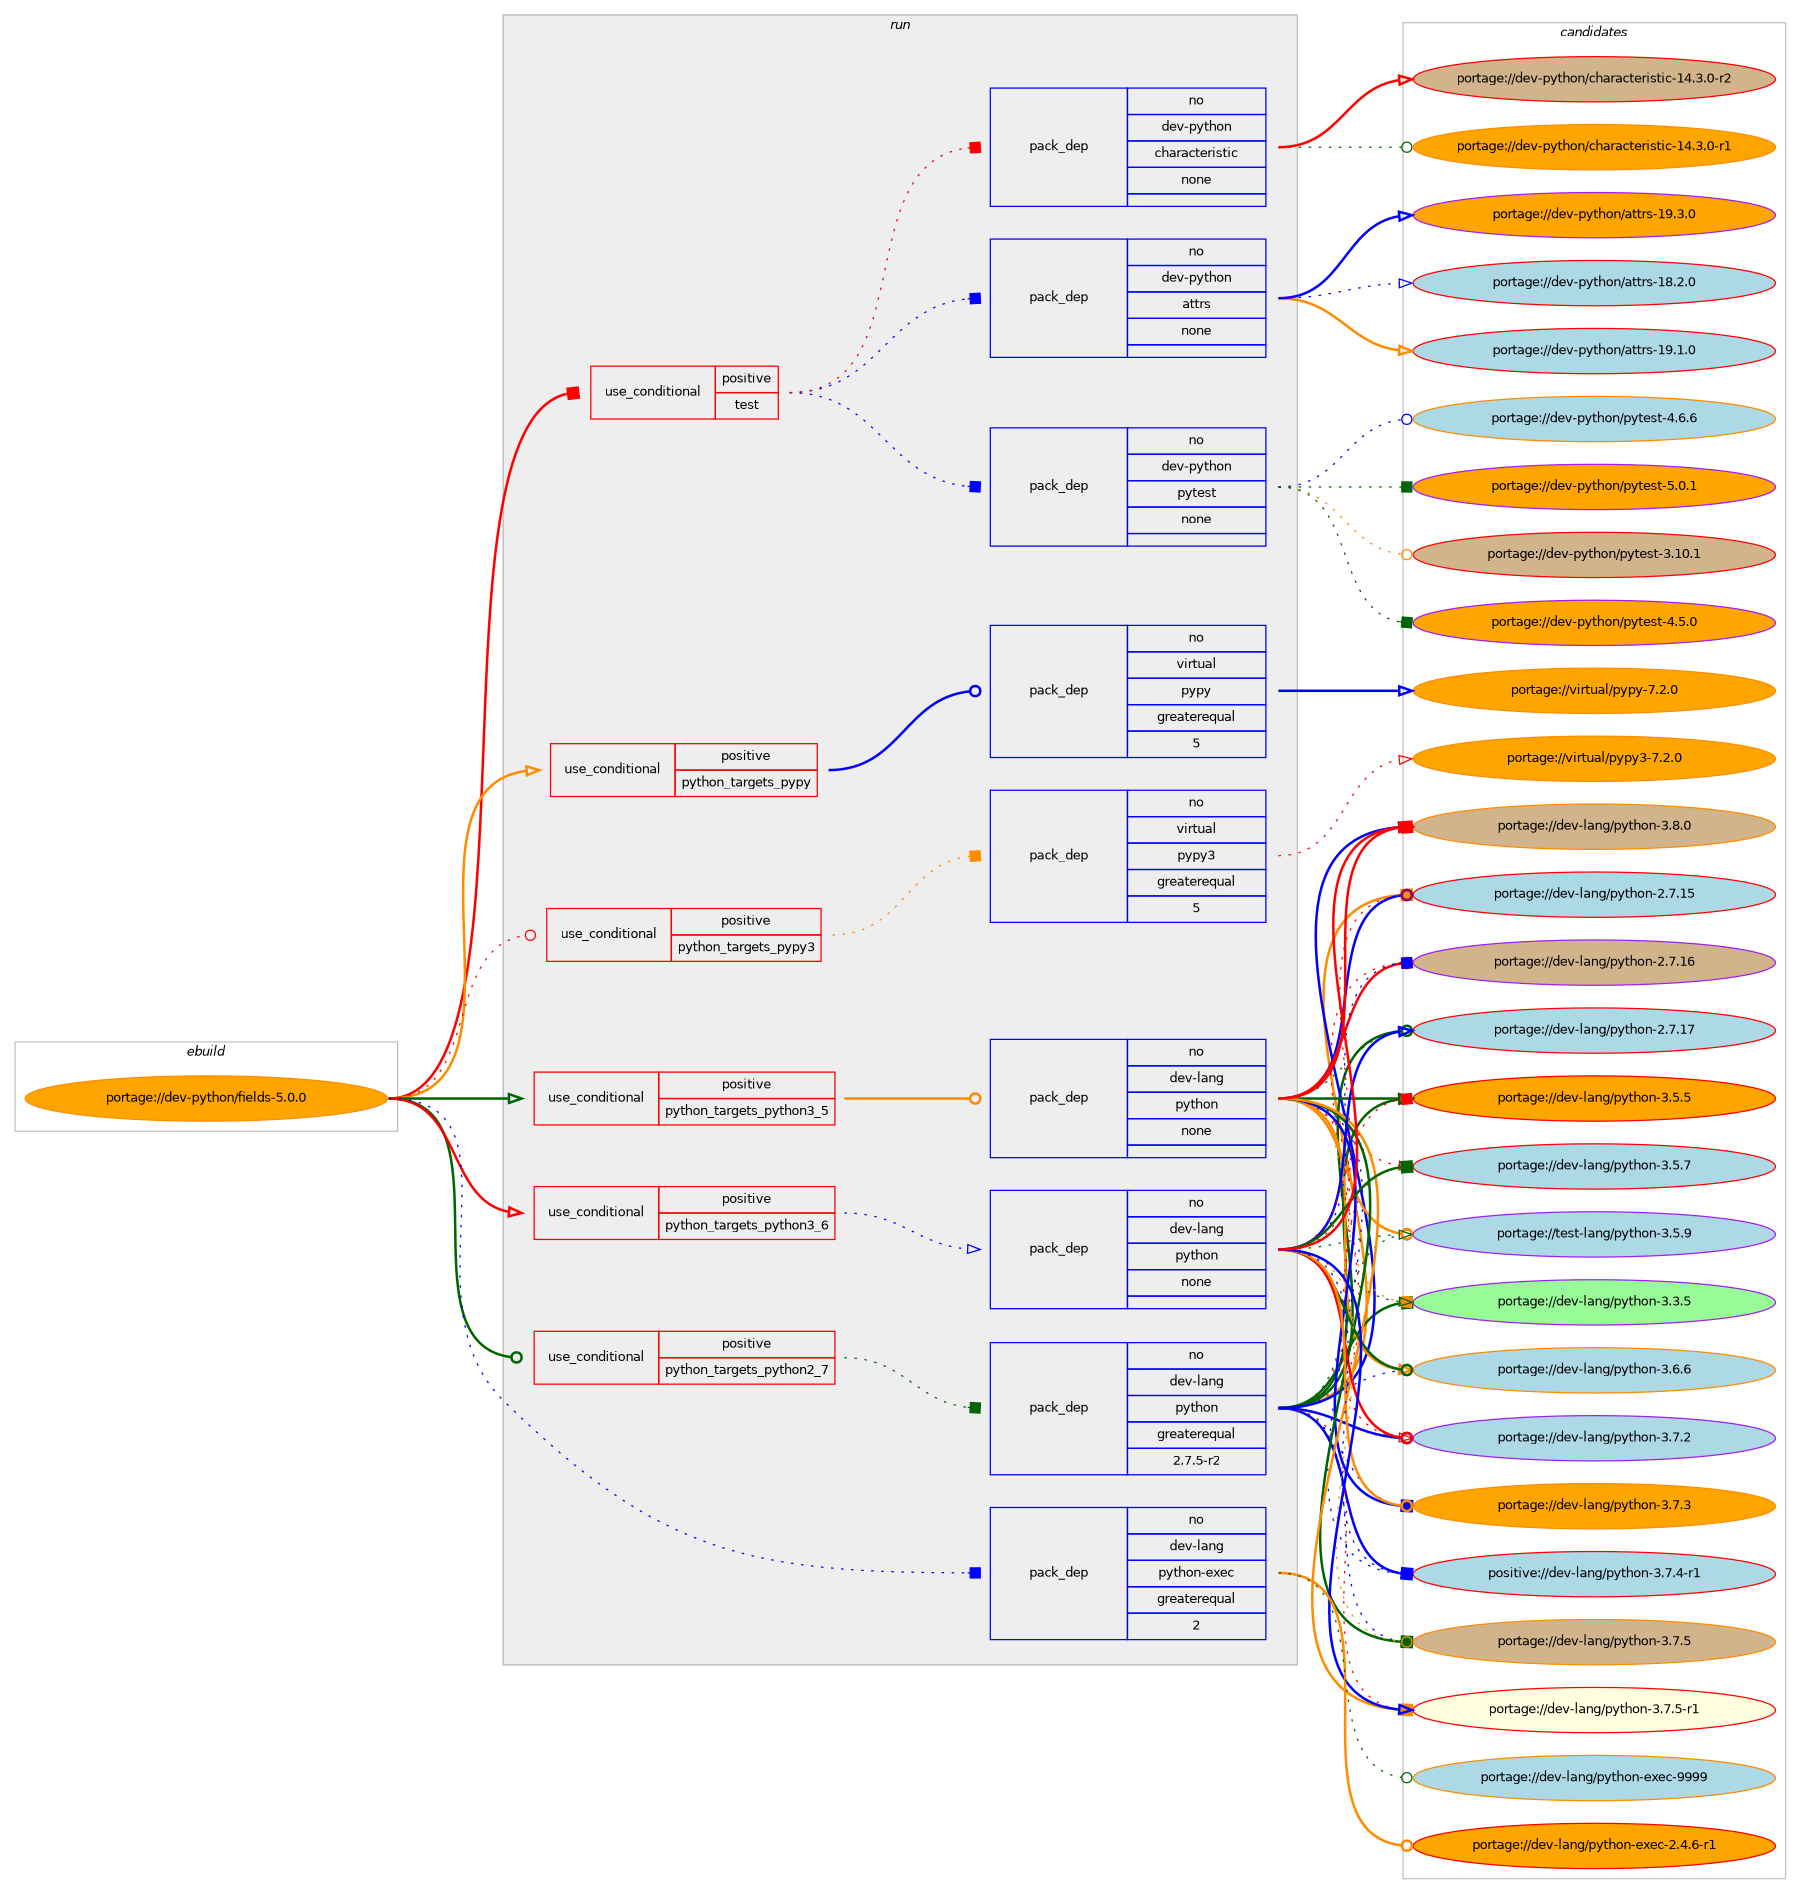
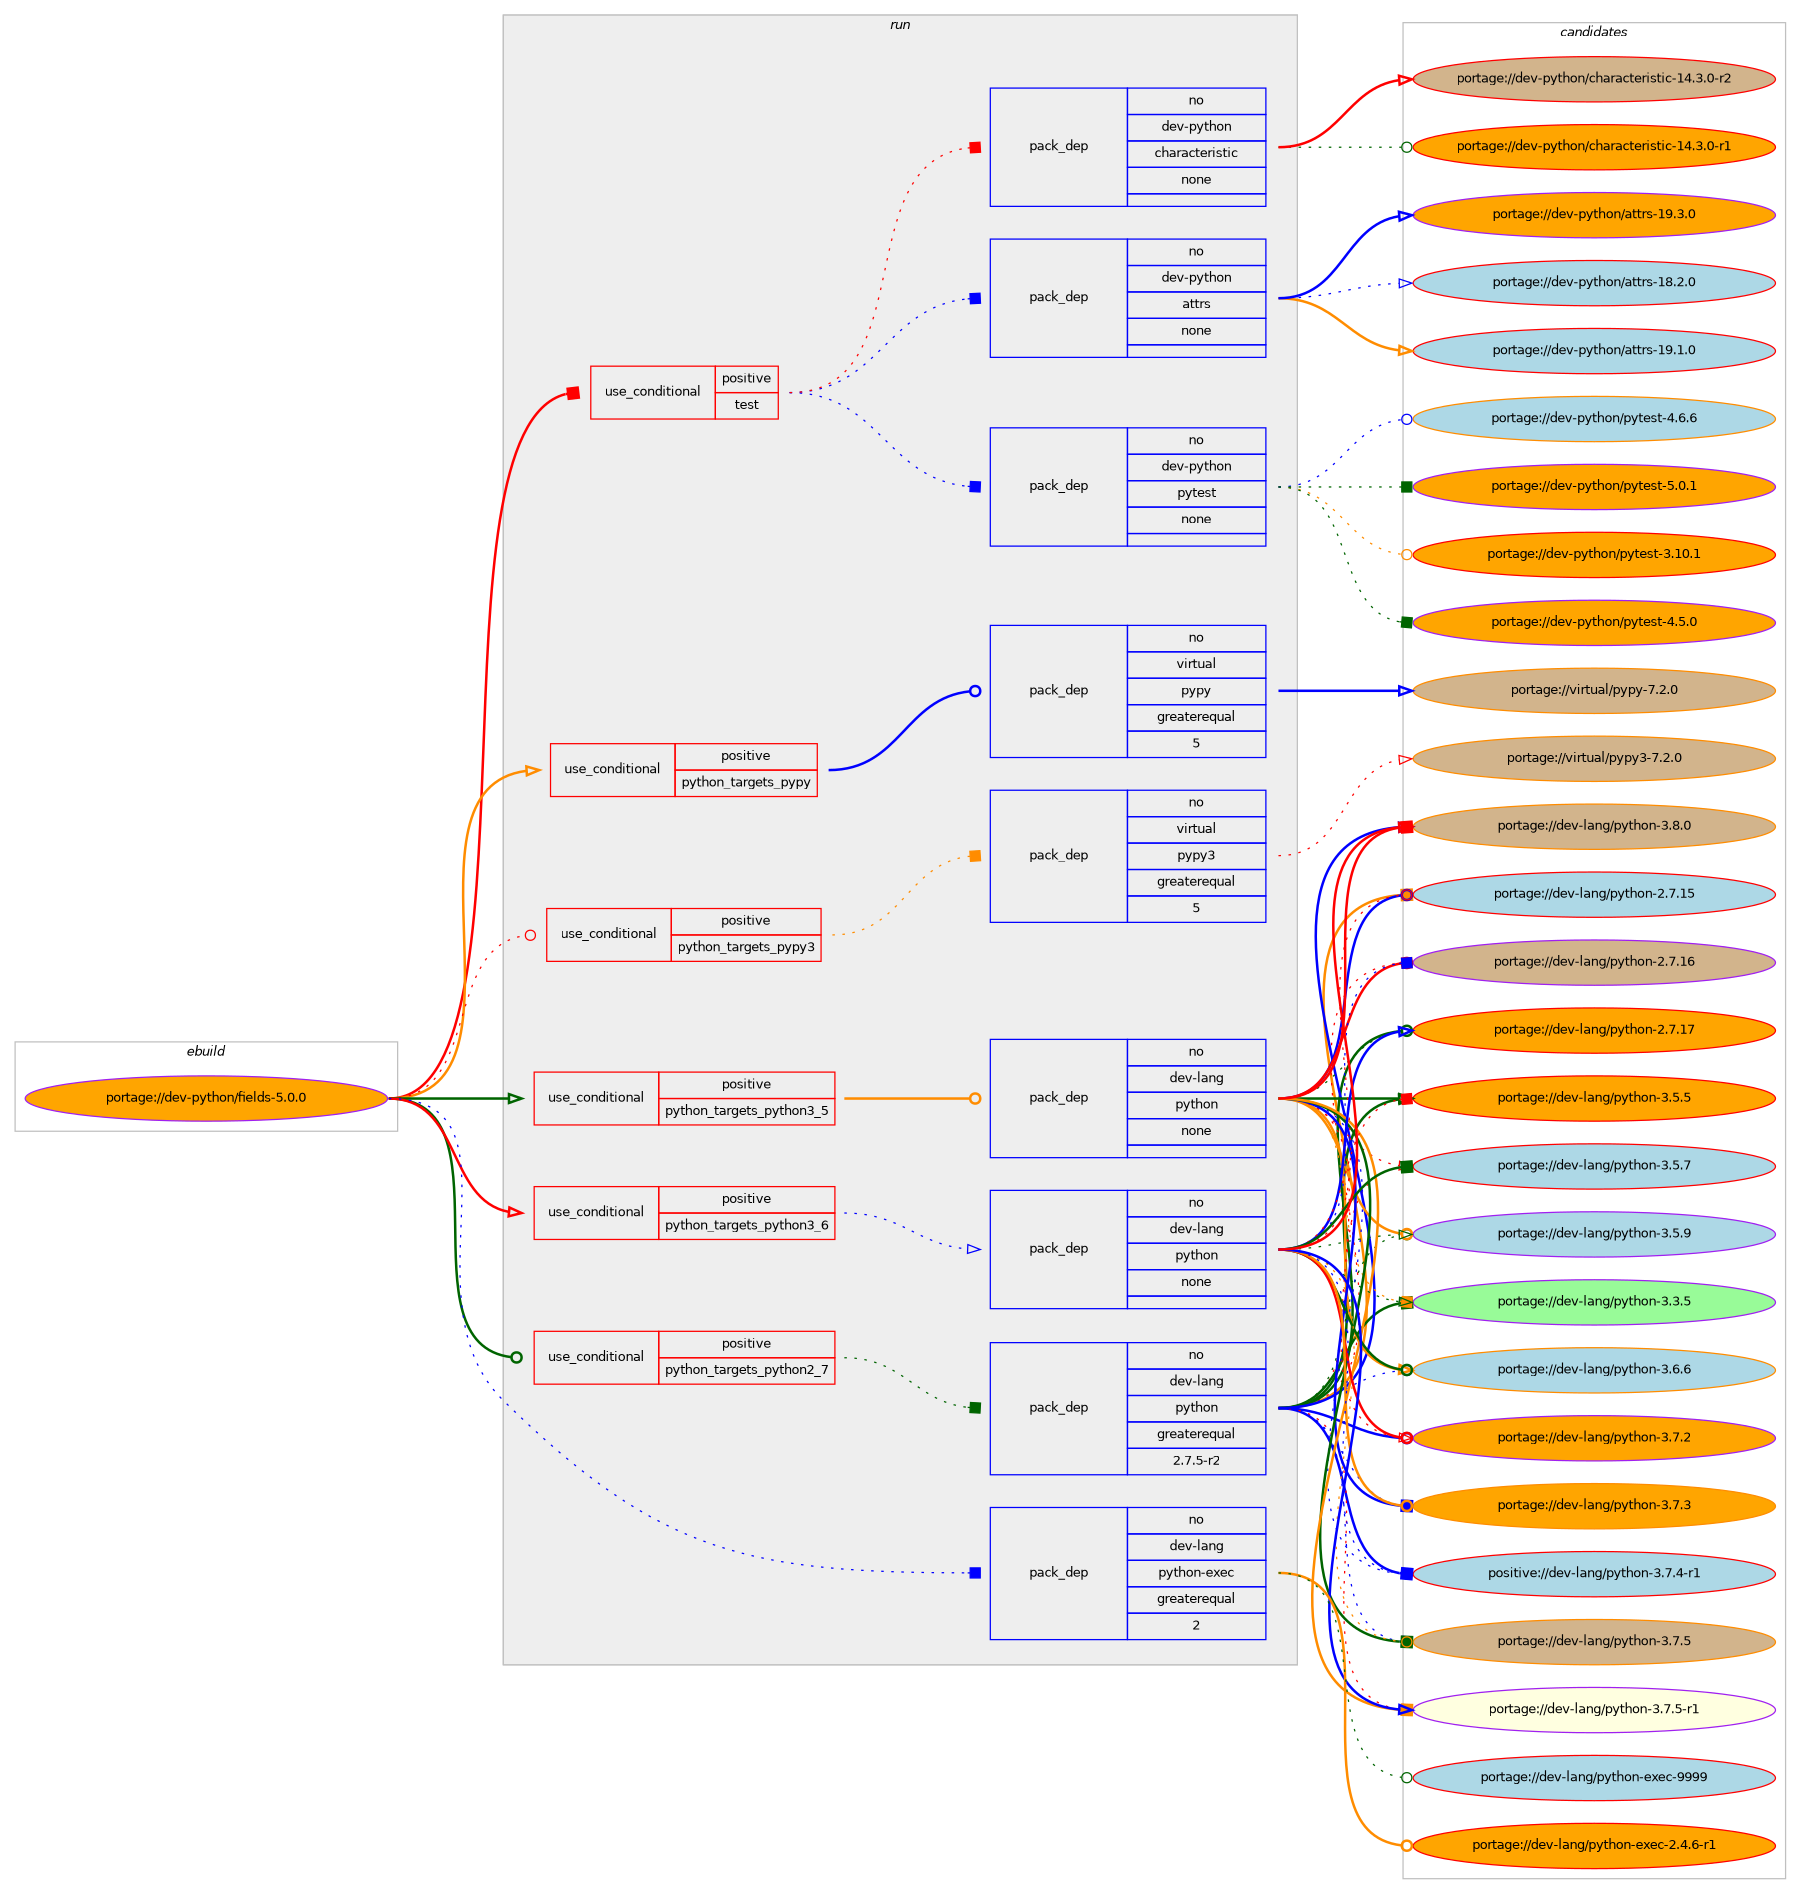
node "portage://dev-python/characteristic-14.3.0-r1": color darkorange -> red
node "portage://dev-python/pytest-3.10.1": fillcolor tan -> orange
node "portage://virtual/pypy-7.2.0": fillcolor orange -> tan
node "portage://virtual/pypy3-7.2.0": fillcolor orange -> tan
node "portage://dev-lang/python-2.7.17": fillcolor lightblue -> orange
node "portage://dev-python/fields-5.0.0": color darkorange -> purple
node "portage://test-lang/python-3.5.9": label "portage://test-lang/python-3.5.9" -> "portage://dev-lang/python-3.5.9"
node "portage://dev-lang/python-3.7.2": fillcolor lightblue -> orange
node "portage://dev-lang/python-3.7.5-r1": color red -> purple
node "portage://dev-lang/python-exec-9999": color darkorange -> red
